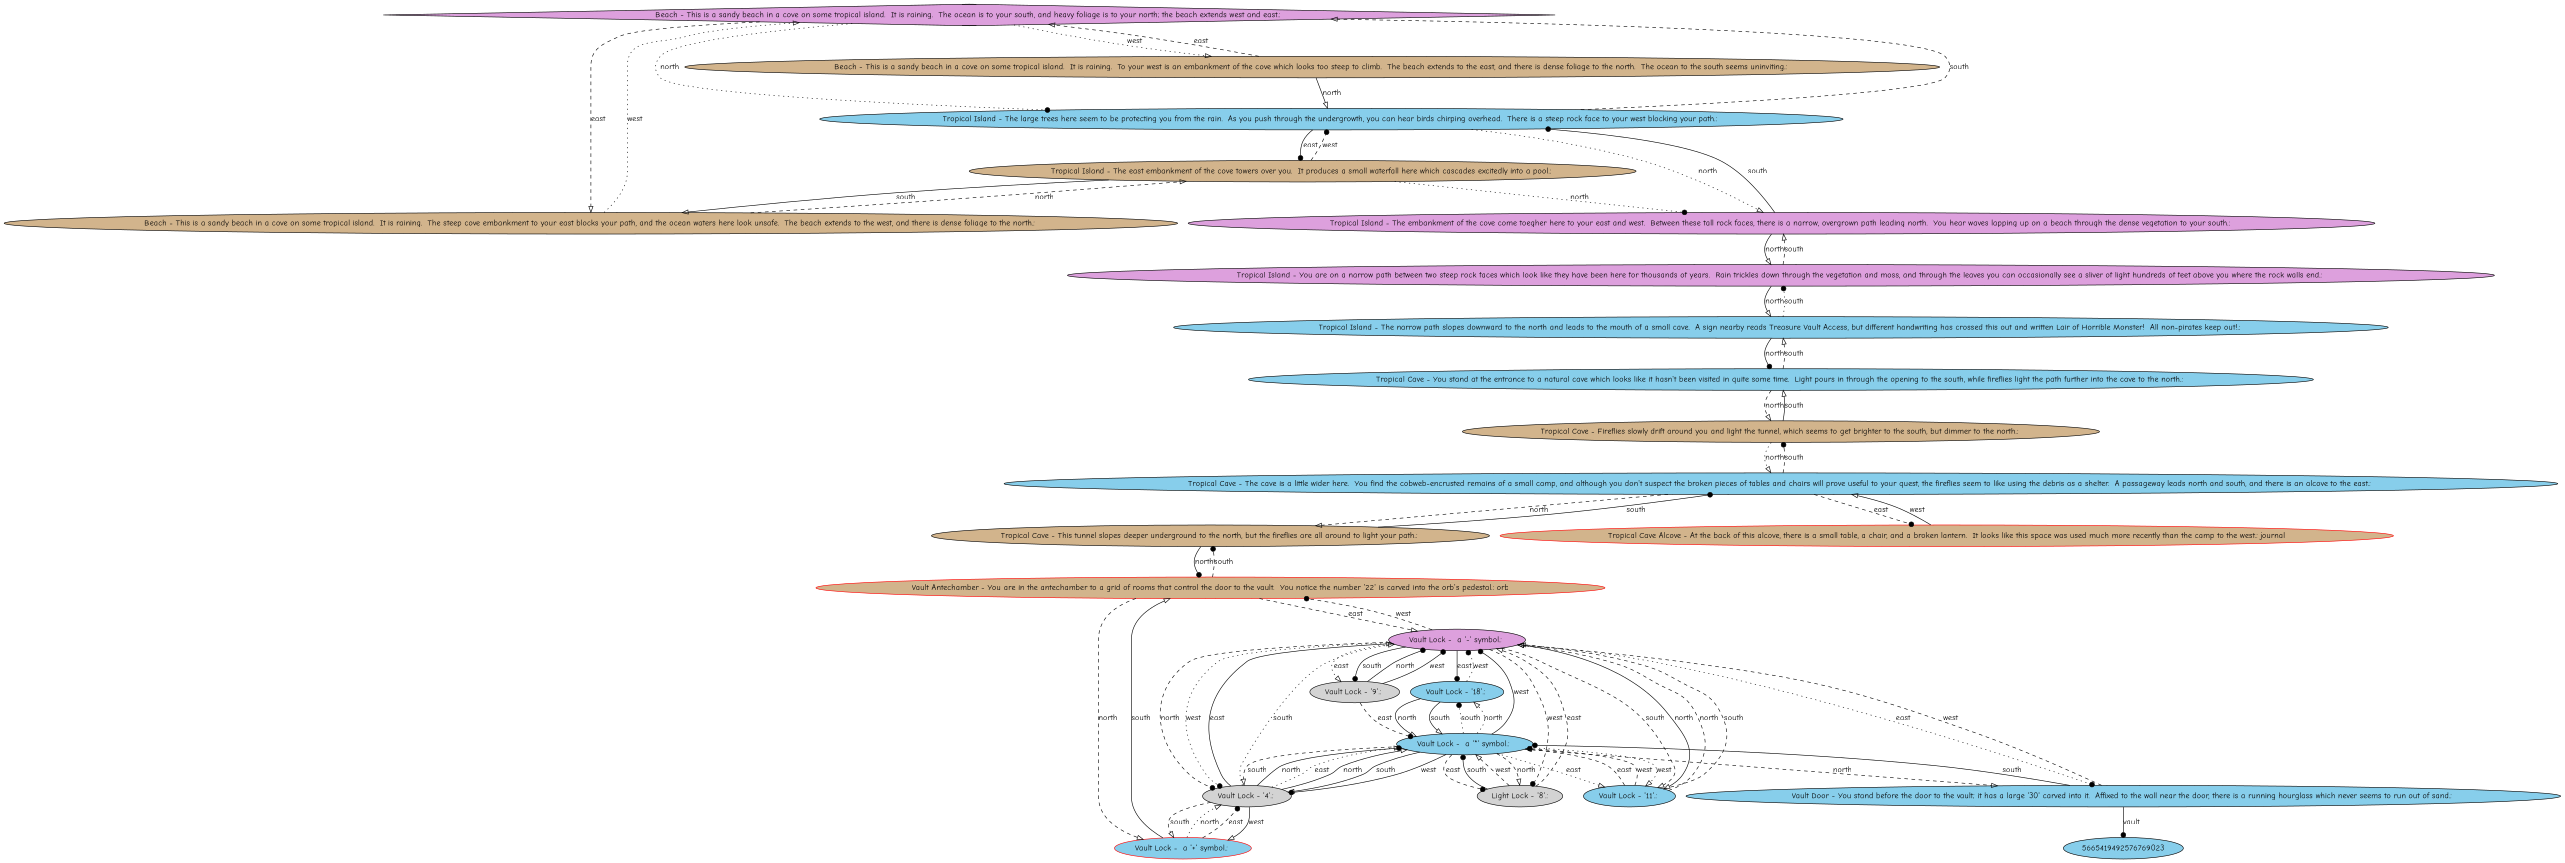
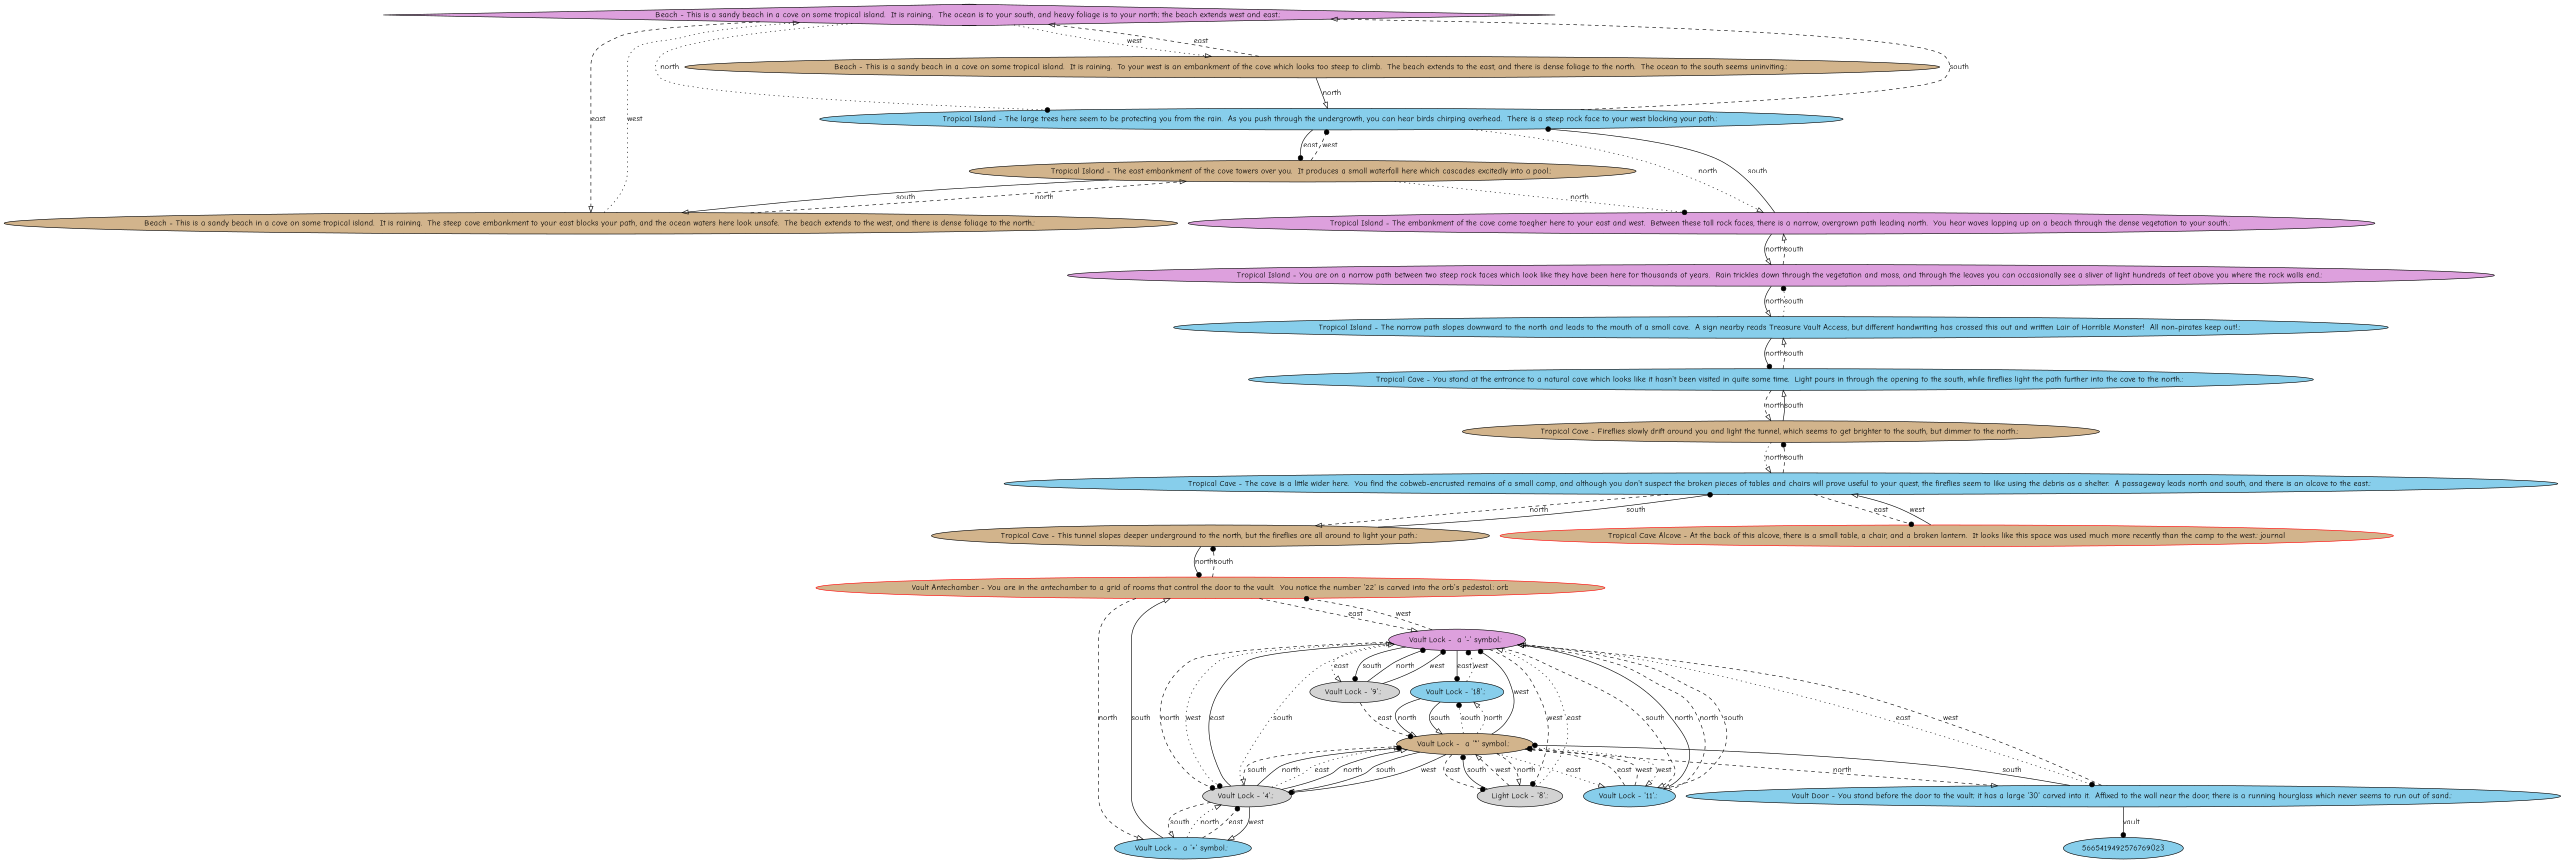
edge "Light Lock - '8'.:" -> "Vault Lock -  a '-' symbol.:": style dashed -> dotted
node "Vault Lock -  a '*' symbol.:": fillcolor skyblue -> tan
node "Vault Lock -  a '+' symbol.:": color red -> black
